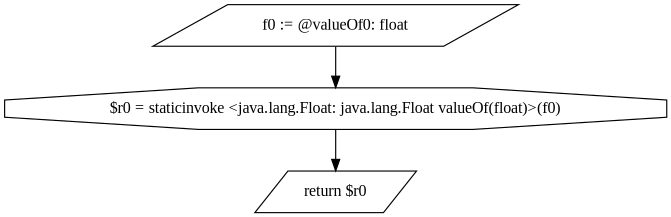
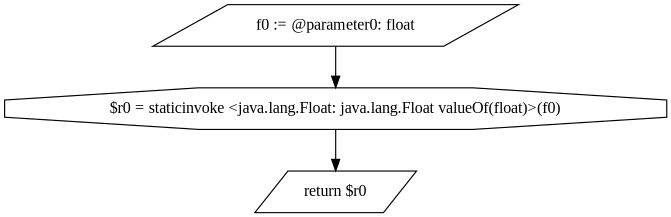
node "f0 := @valueOf0: float": label "f0 := @valueOf0: float" -> "f0 := @parameter0: float"
